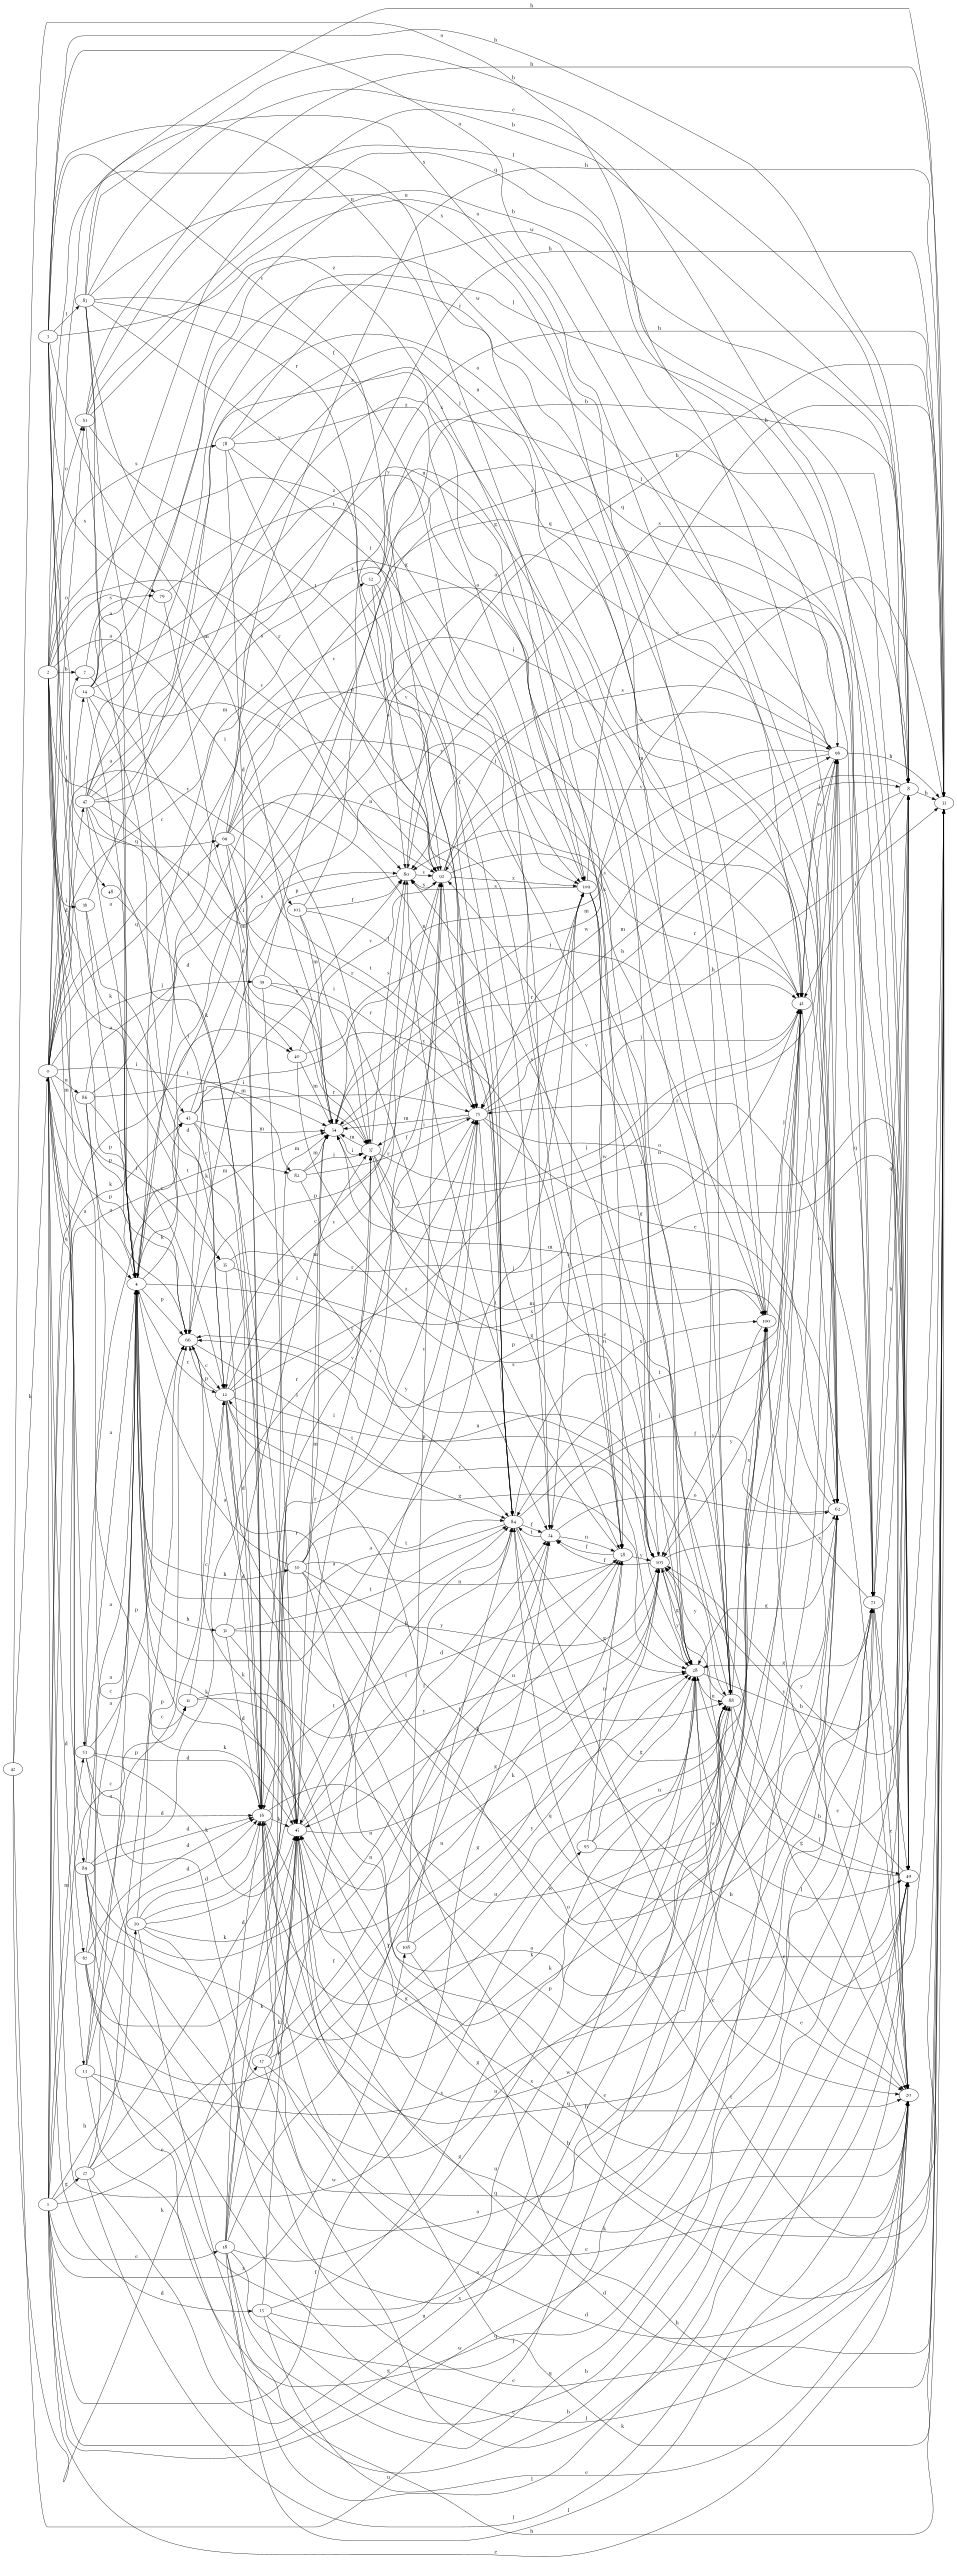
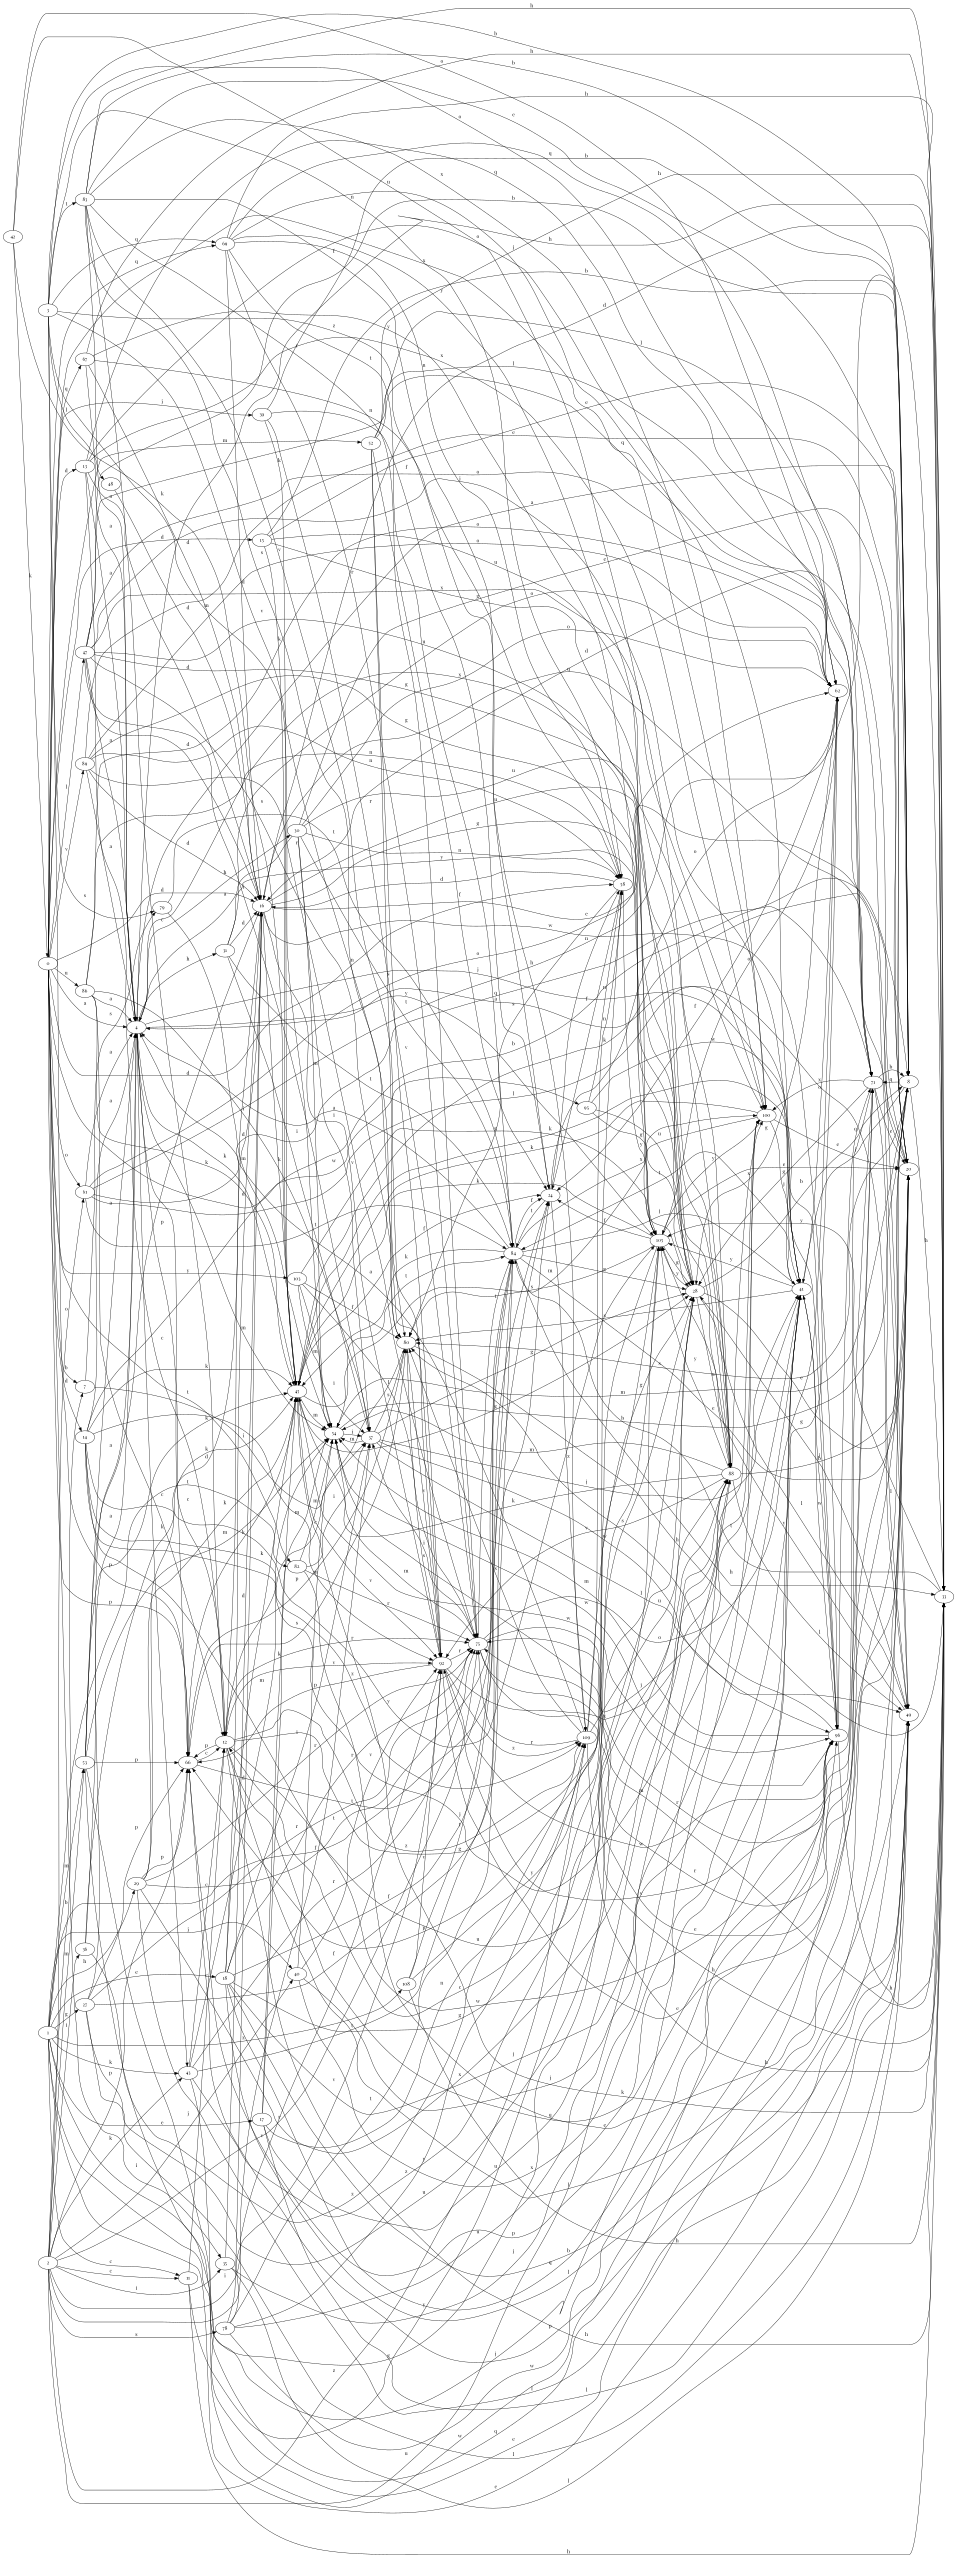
edge "4" -> "20": now "4" -> "100"
